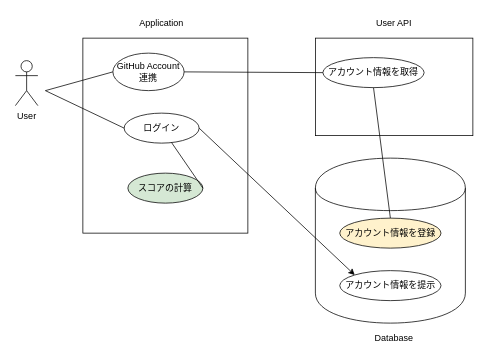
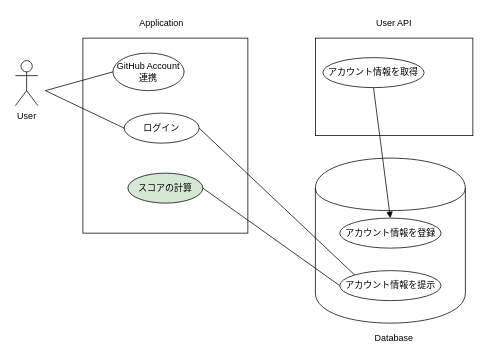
edge "GitHub Account 連携" -- "アカウント情報を取得": removed
edge "ログイン" -- "スコアの計算": now "アカウント情報を提示" -- "スコアの計算"
edge "アカウント情報を取得" -- "アカウント情報を登録": arrowhead none -> block
node "アカウント情報を登録": fillcolor #fff2cc -> #ffffff
edge "ログイン" -> "アカウント情報を提示": arrowhead classic -> none
